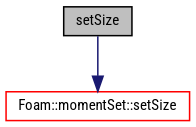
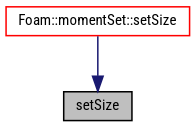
edge "setSize" -> "Foam::momentSet::setSize": reversed
